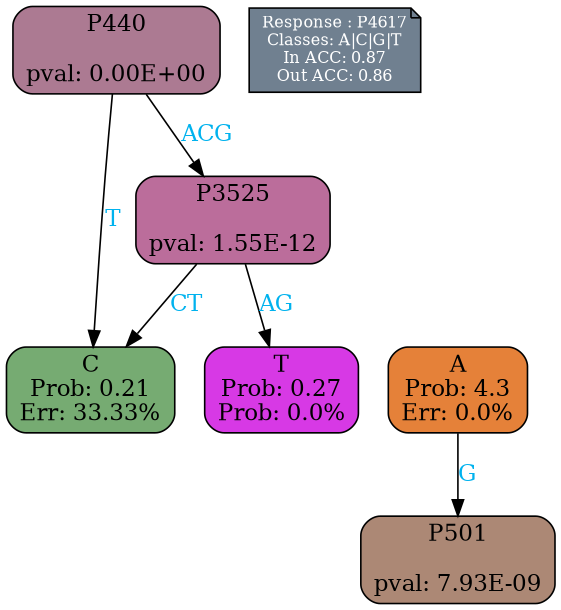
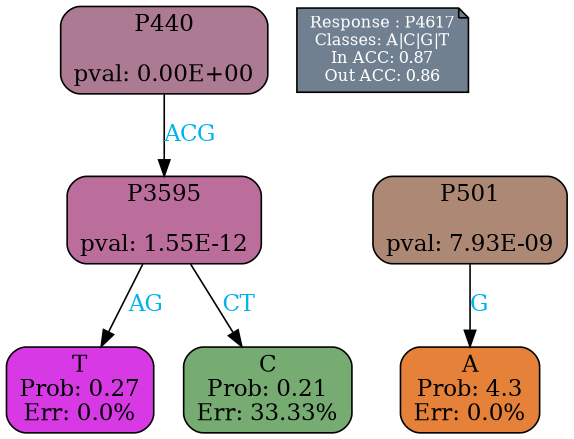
edge "P440 pval: 0.00E+00" -> "C Prob: 0.21 Err: 33.33%": removed, label "T"
node "P3525 pval: 1.55E-12": label "P3525 pval: 1.55E-12" -> "P3595 pval: 1.55E-12"
node "T Prob: 0.27 Prob: 0.0%": label "T Prob: 0.27 Prob: 0.0%" -> "T Prob: 0.27 Err: 0.0%"
edge "A Prob: 4.3 Err: 0.0%" -> "P501 pval: 7.93E-09": reversed
